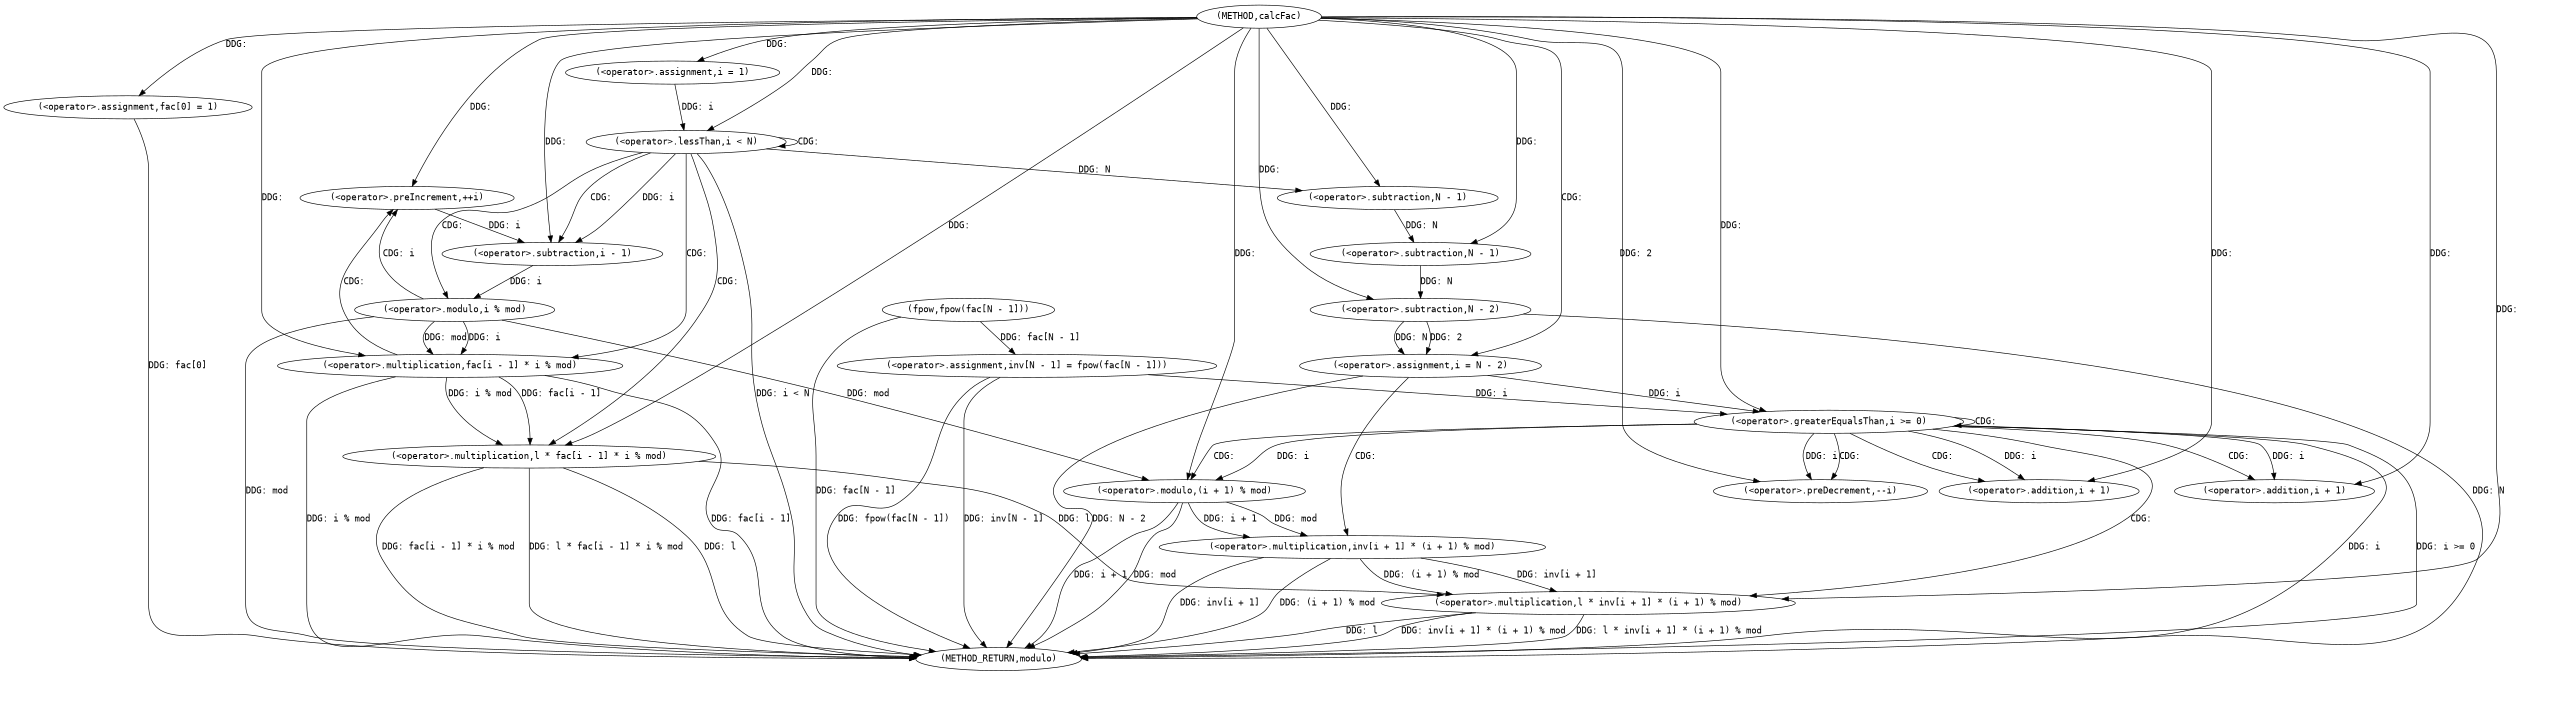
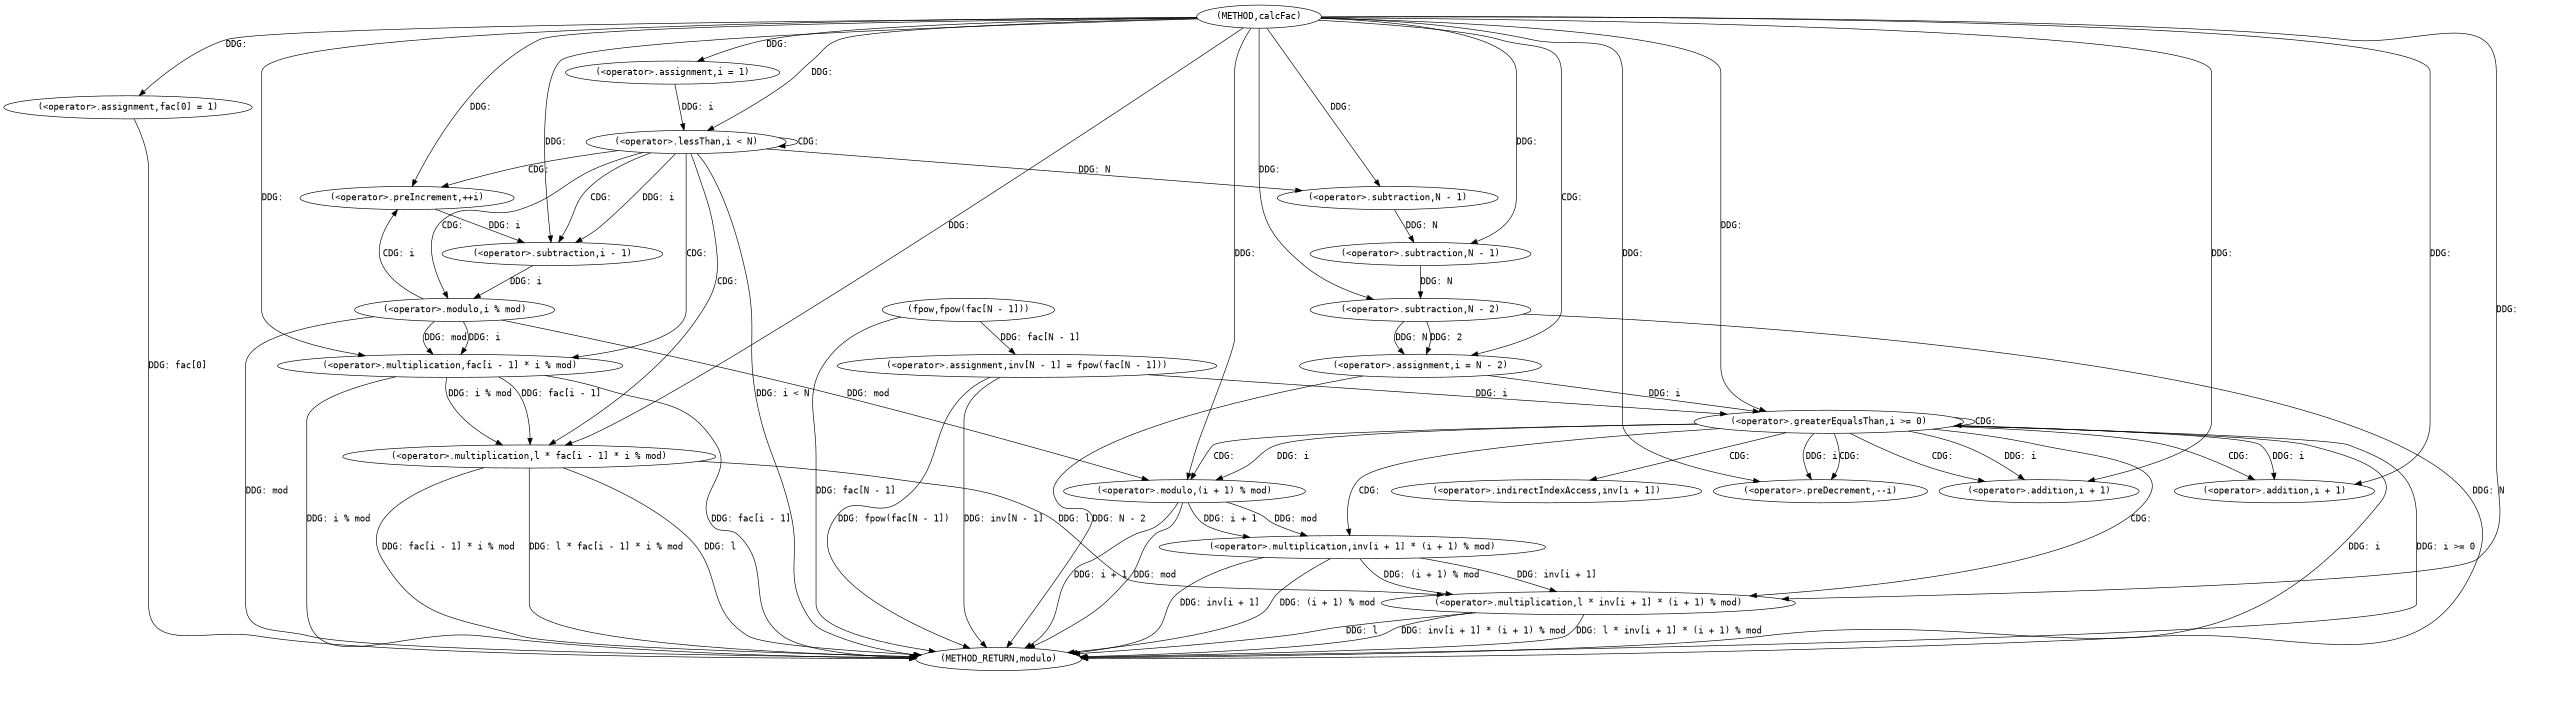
edge "(METHOD,calcFac)" -> "(<operator>.preDecrement,--i)": label "DDG: 2" -> "DDG: "
edge "(<operator>.multiplication,fac[i - 1] * i % mod)" -> "(<operator>.preIncrement,++i)": now "(<operator>.lessThan,i < N)" -> "(<operator>.preIncrement,++i)"
edge "(<operator>.assignment,i = N - 2)" -> "(<operator>.multiplication,inv[i + 1] * (i + 1) % mod)": now "(<operator>.greaterEqualsThan,i >= 0)" -> "(<operator>.multiplication,inv[i + 1] * (i + 1) % mod)"
node "(<operator>.indirectIndexAccess,inv[i + 1])": added
